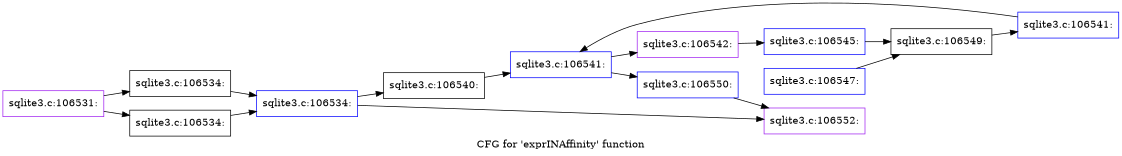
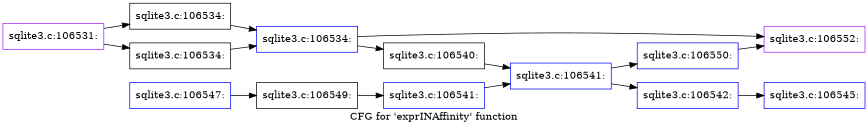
edge "sqlite3.c:106545:" -> "sqlite3.c:106549:": removed
node "sqlite3.c:106542:": color purple -> blue
